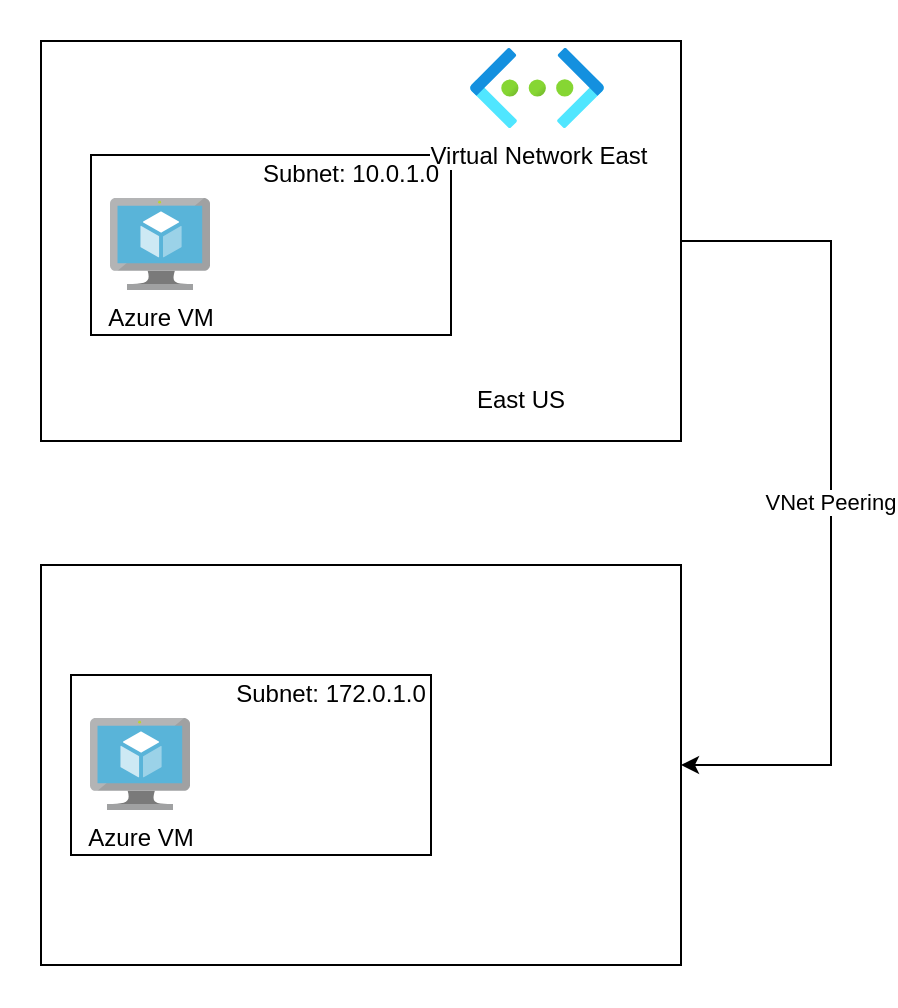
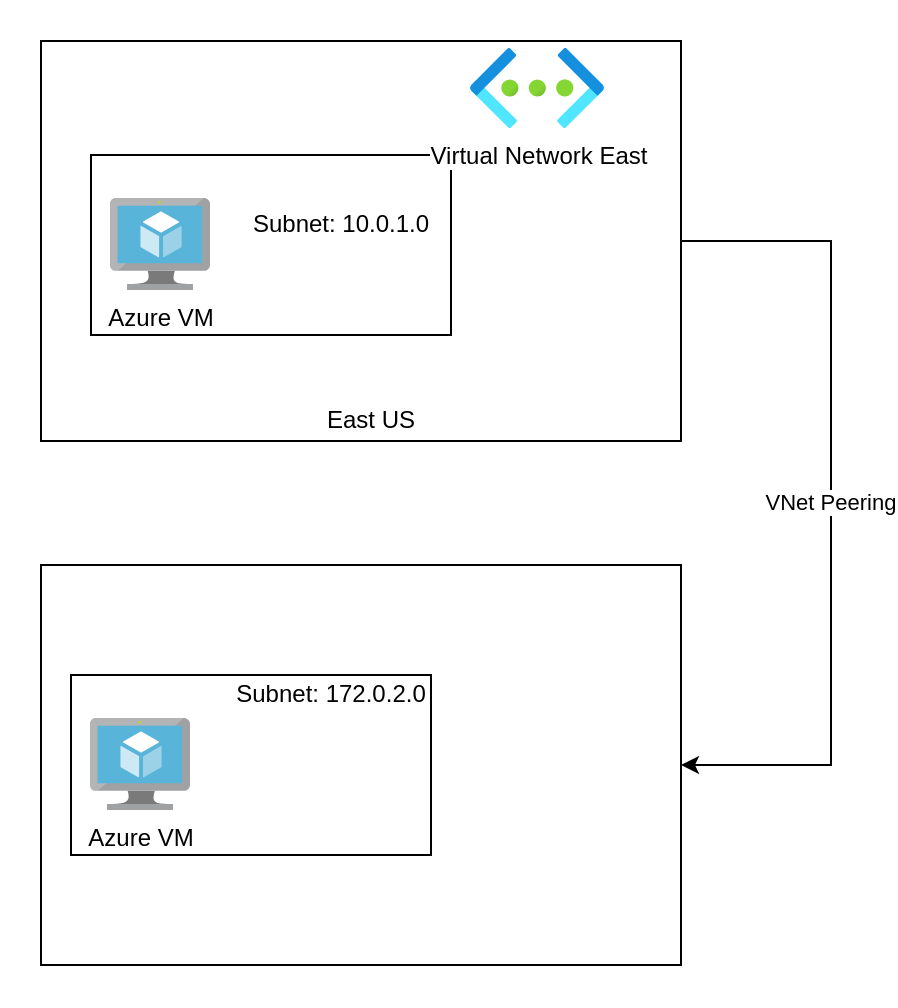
node "Subnet: 10.0.1.0": moved (351, 175) -> (341, 225)
node "East US": moved (521, 401) -> (371, 421)
node "Subnet: 172.0.1.0": label "Subnet: 172.0.1.0" -> "Subnet: 172.0.2.0"
